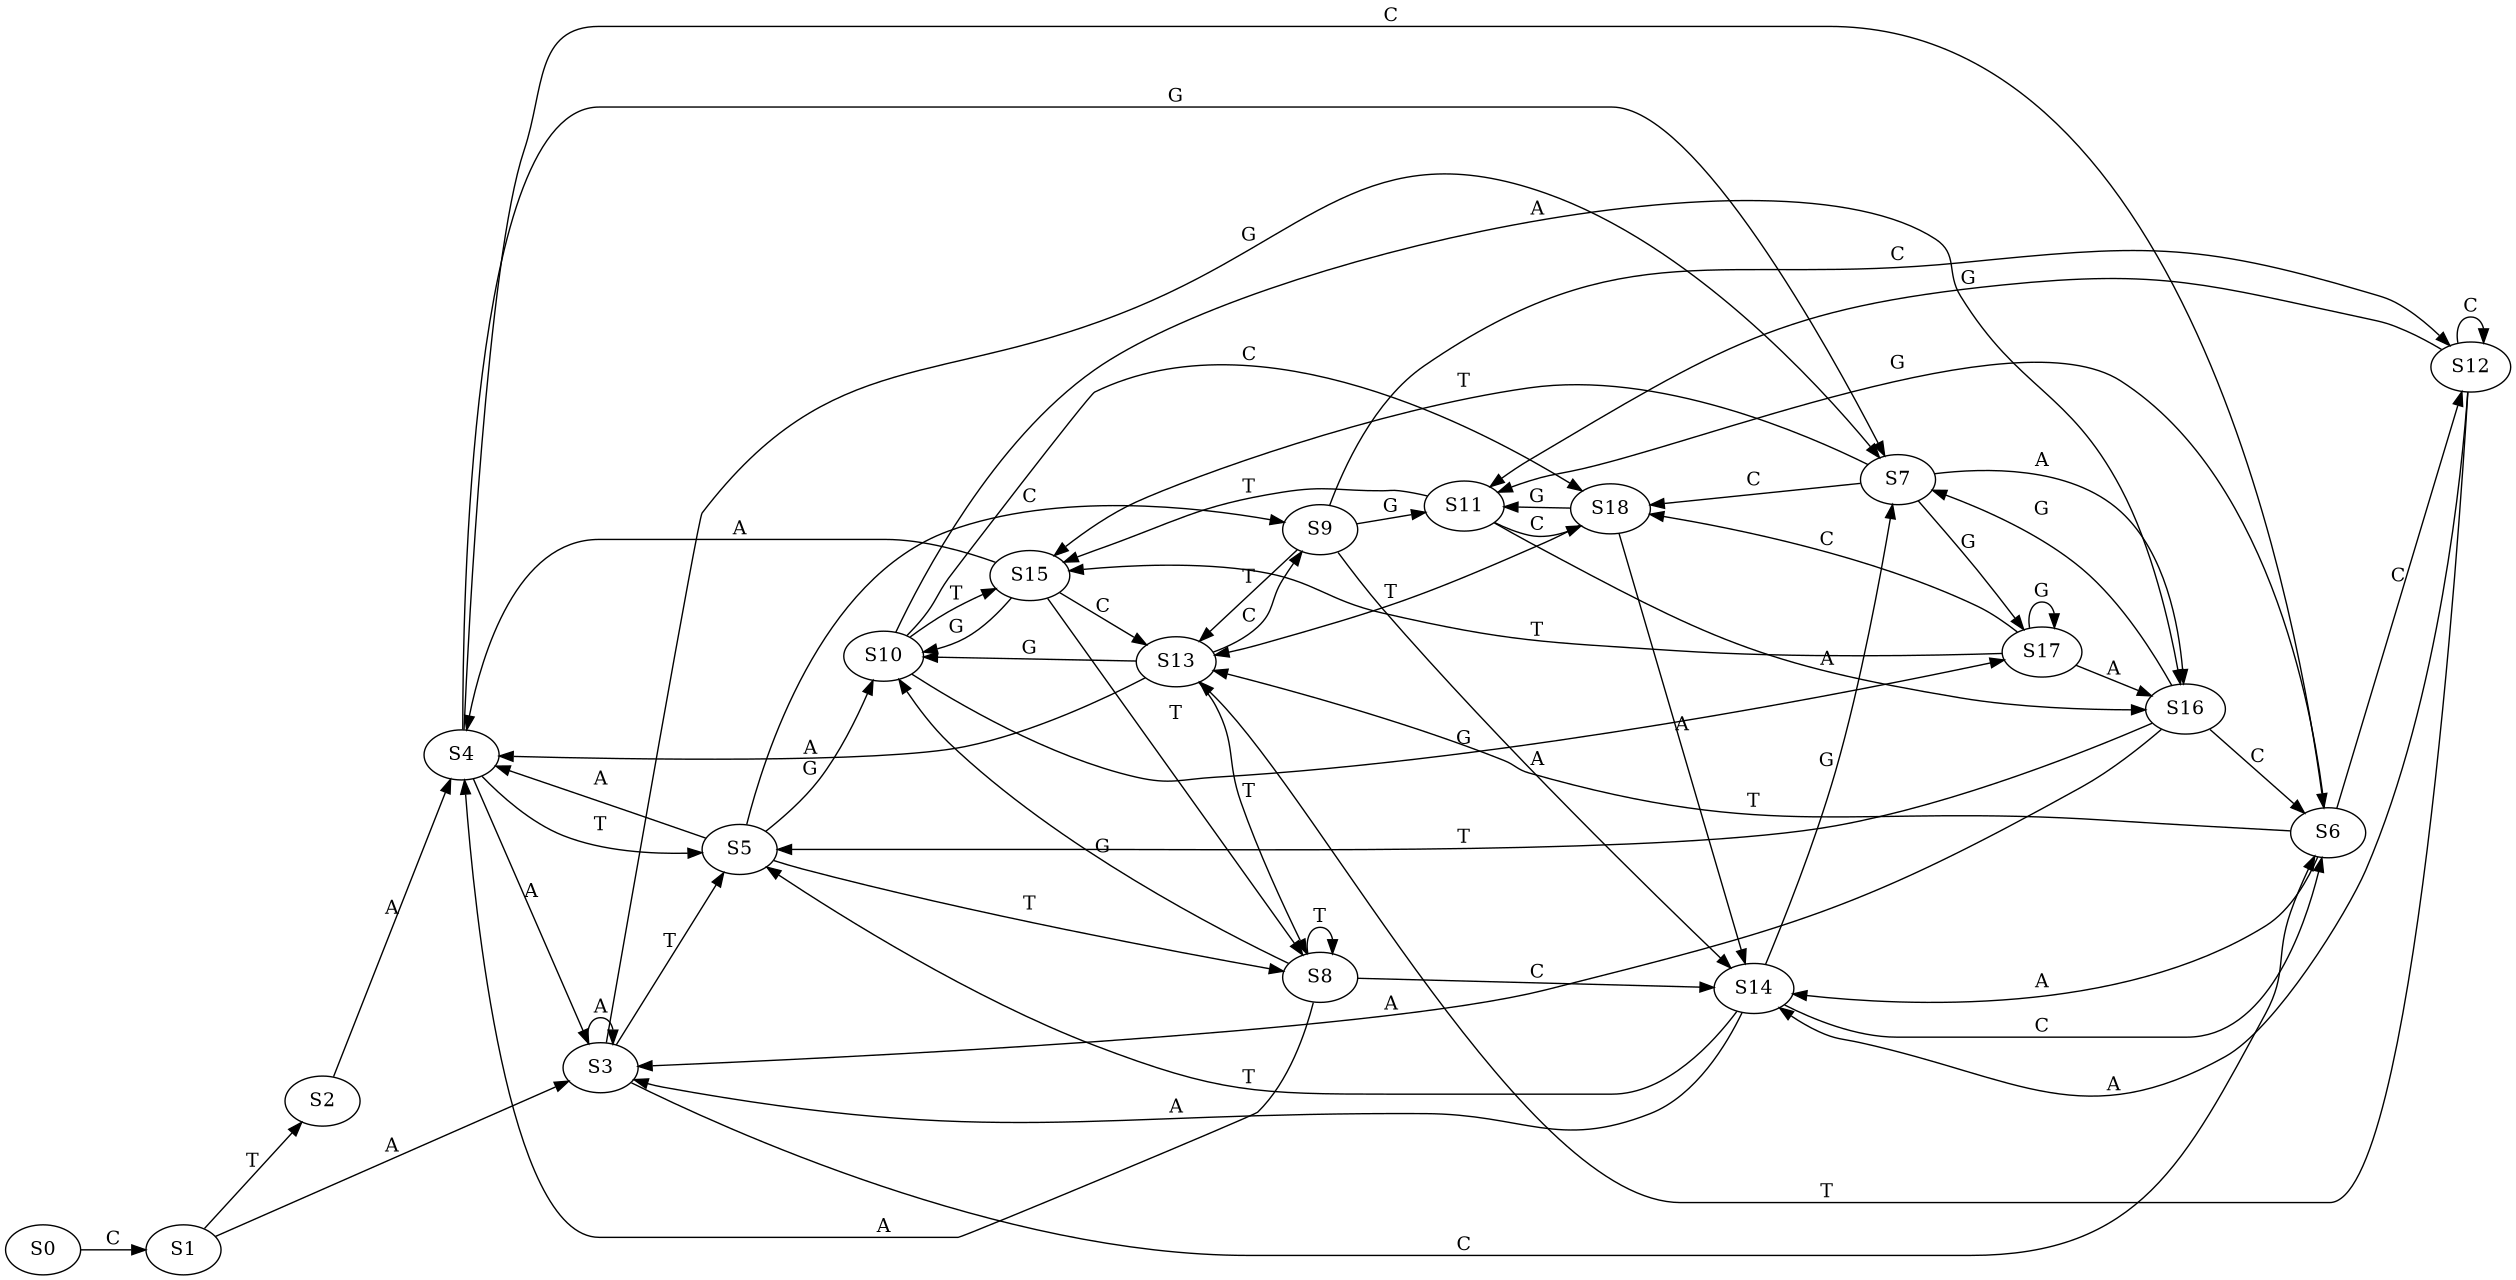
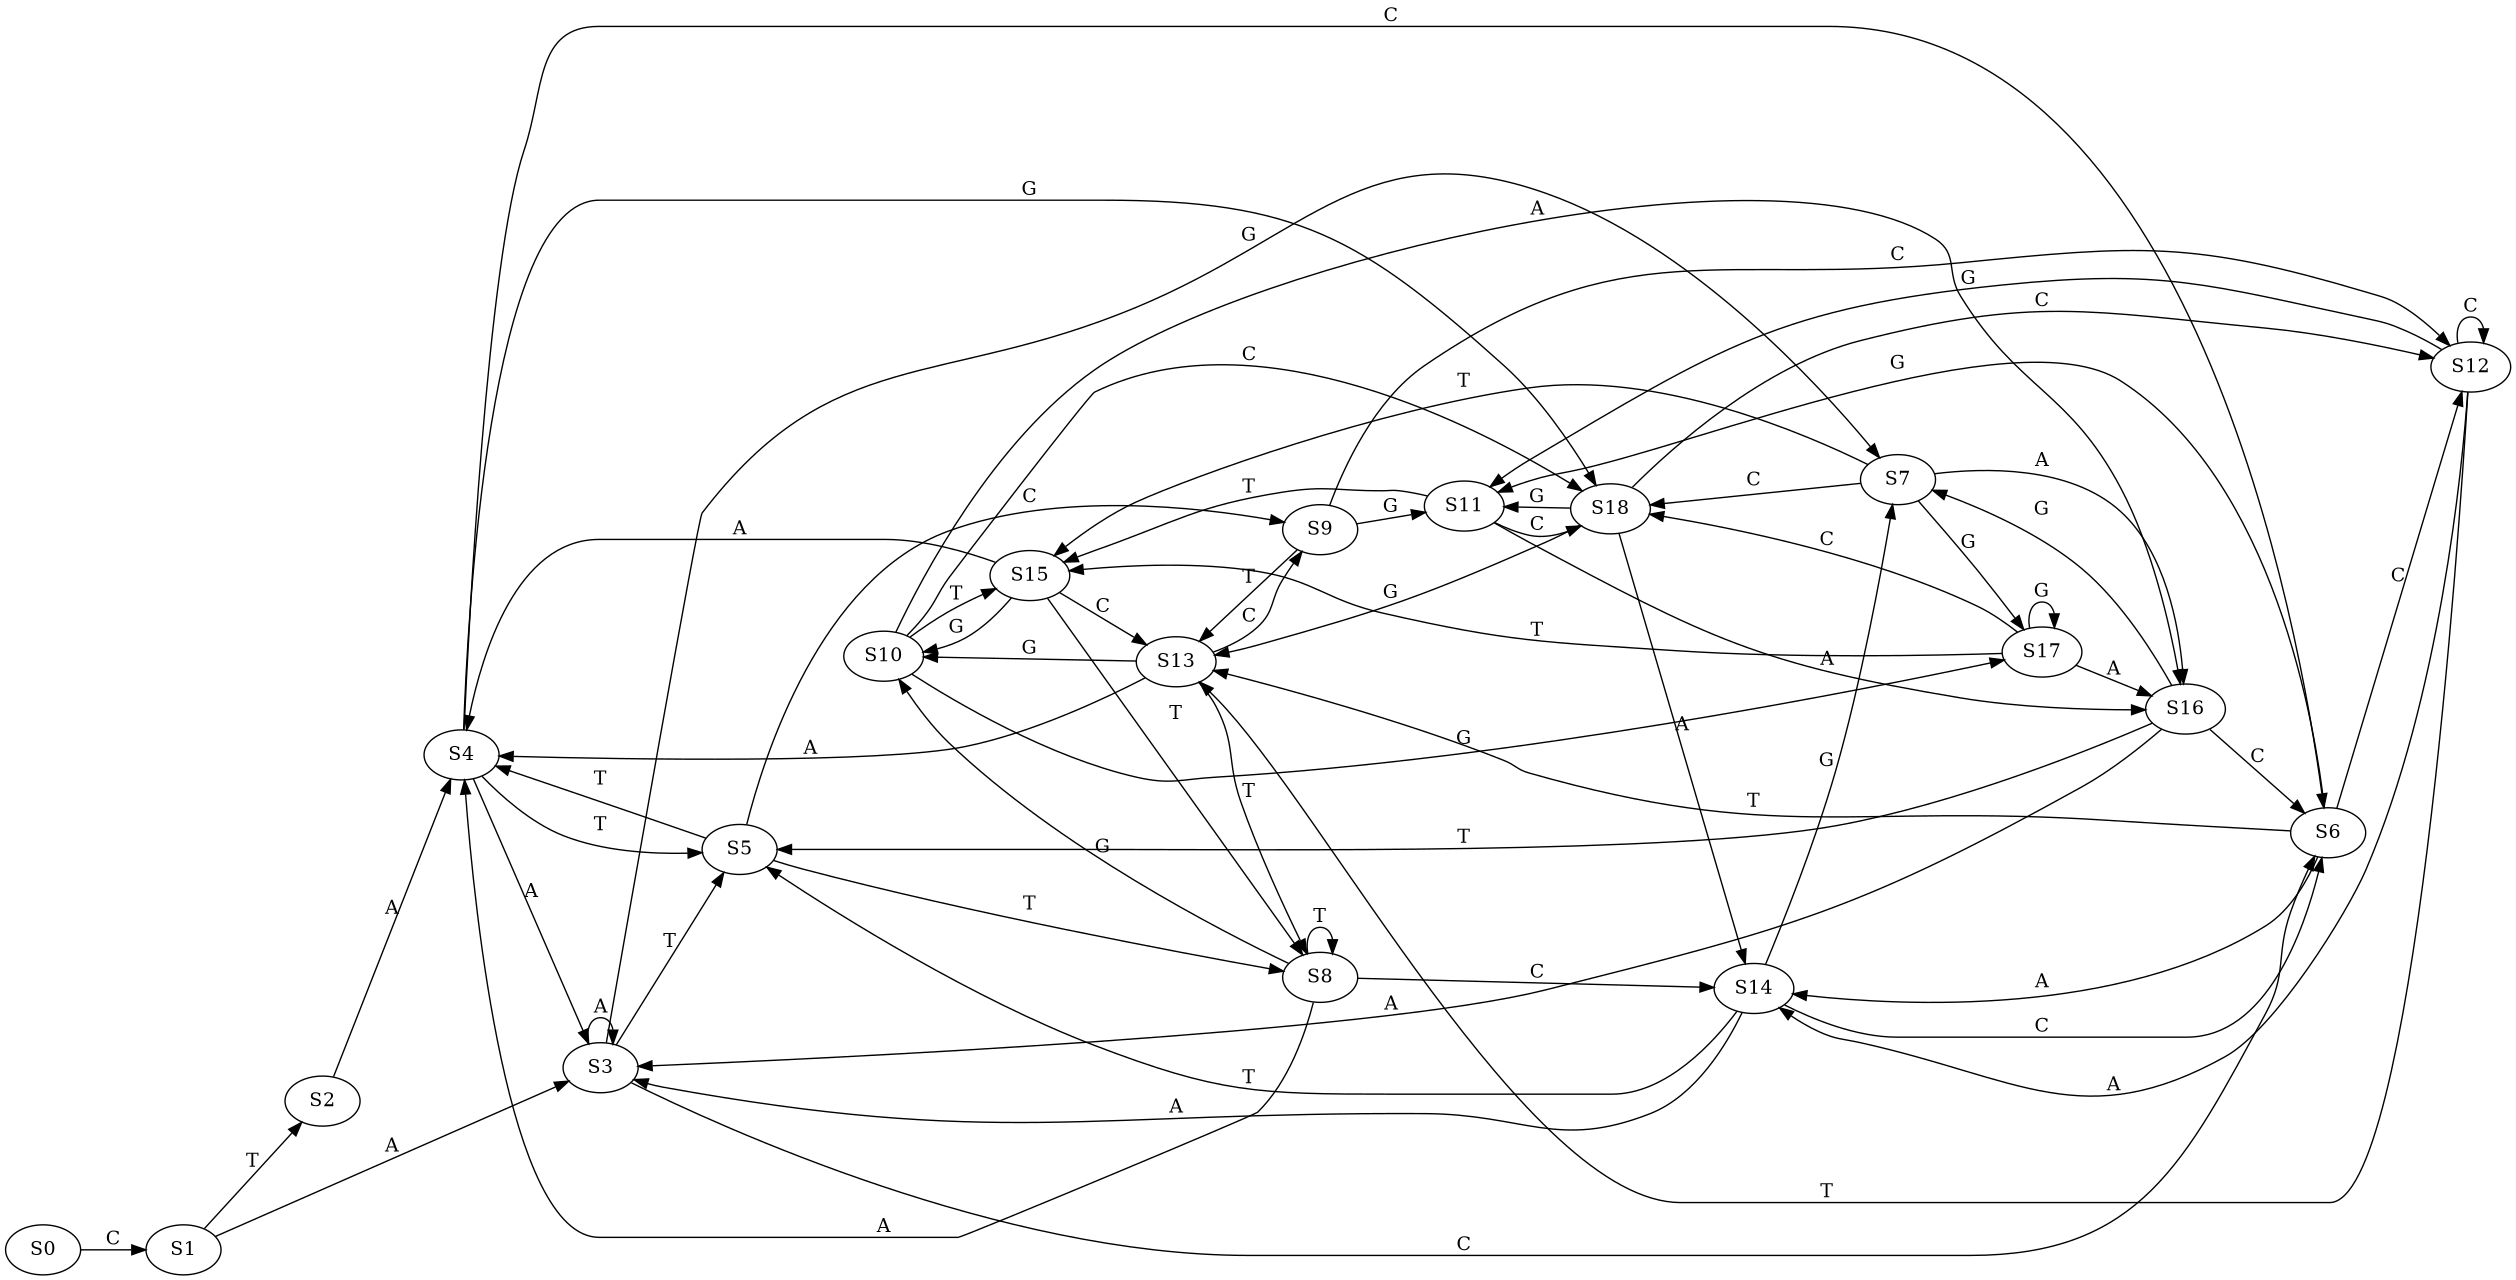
edge "S4" -> "S7": now "S4" -> "S18"
edge "S18" -> "S12": added, label "C"
edge "S18" -> "S13": label "T" -> "G"
edge "S9" -> "S14": removed, label "A"
edge "S5" -> "S10": removed, label "G"
edge "S5" -> "S4": label "A" -> "T"
